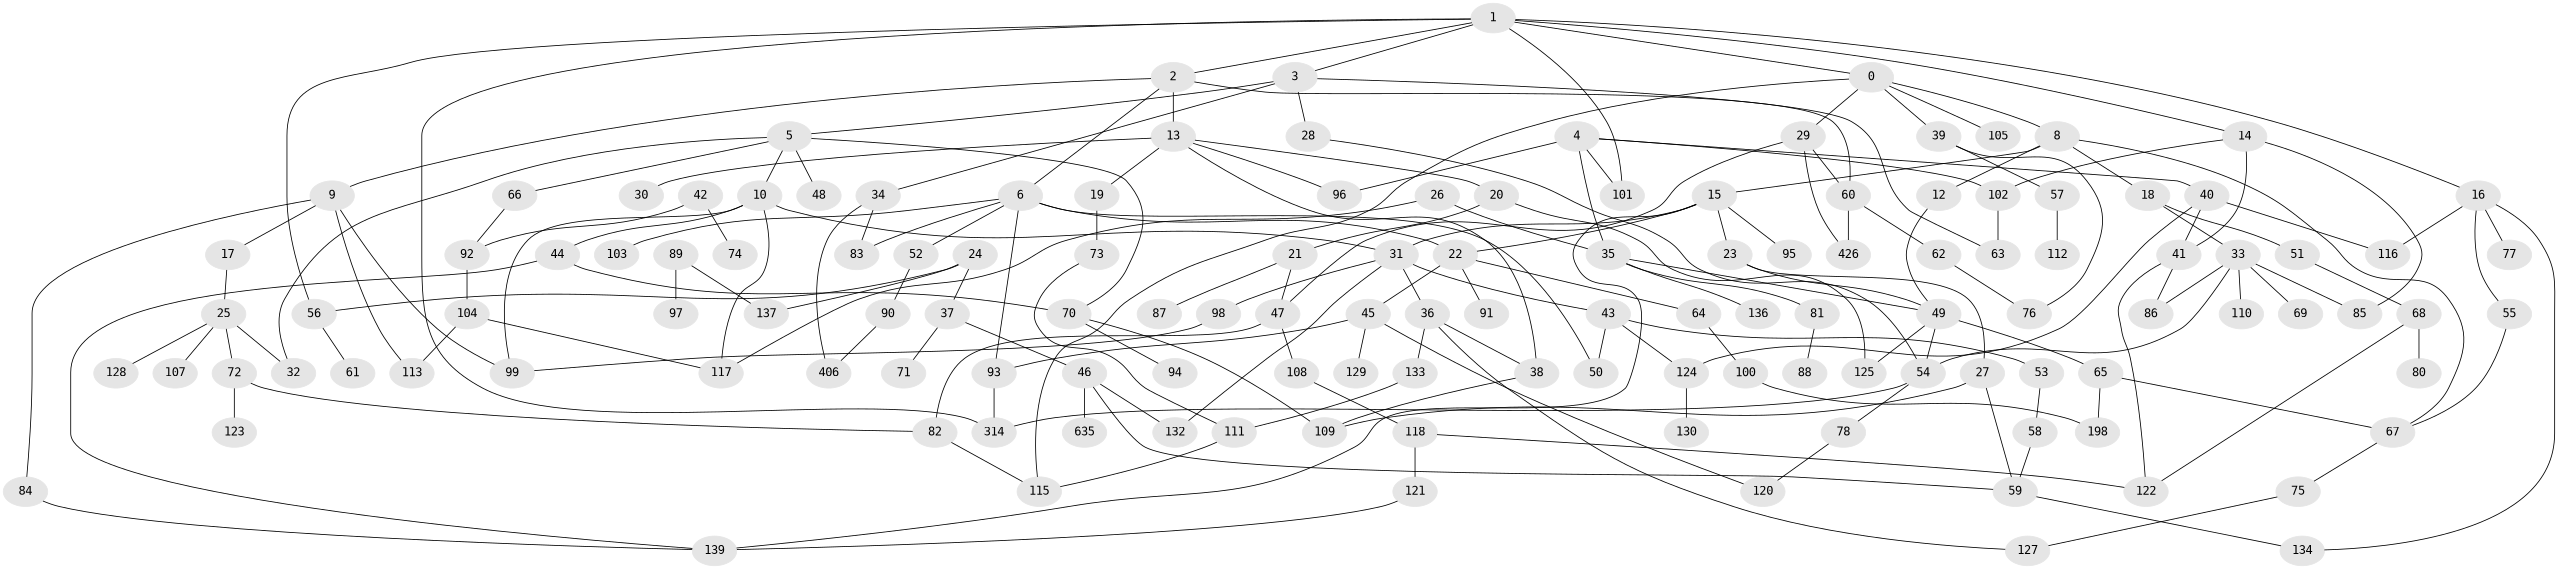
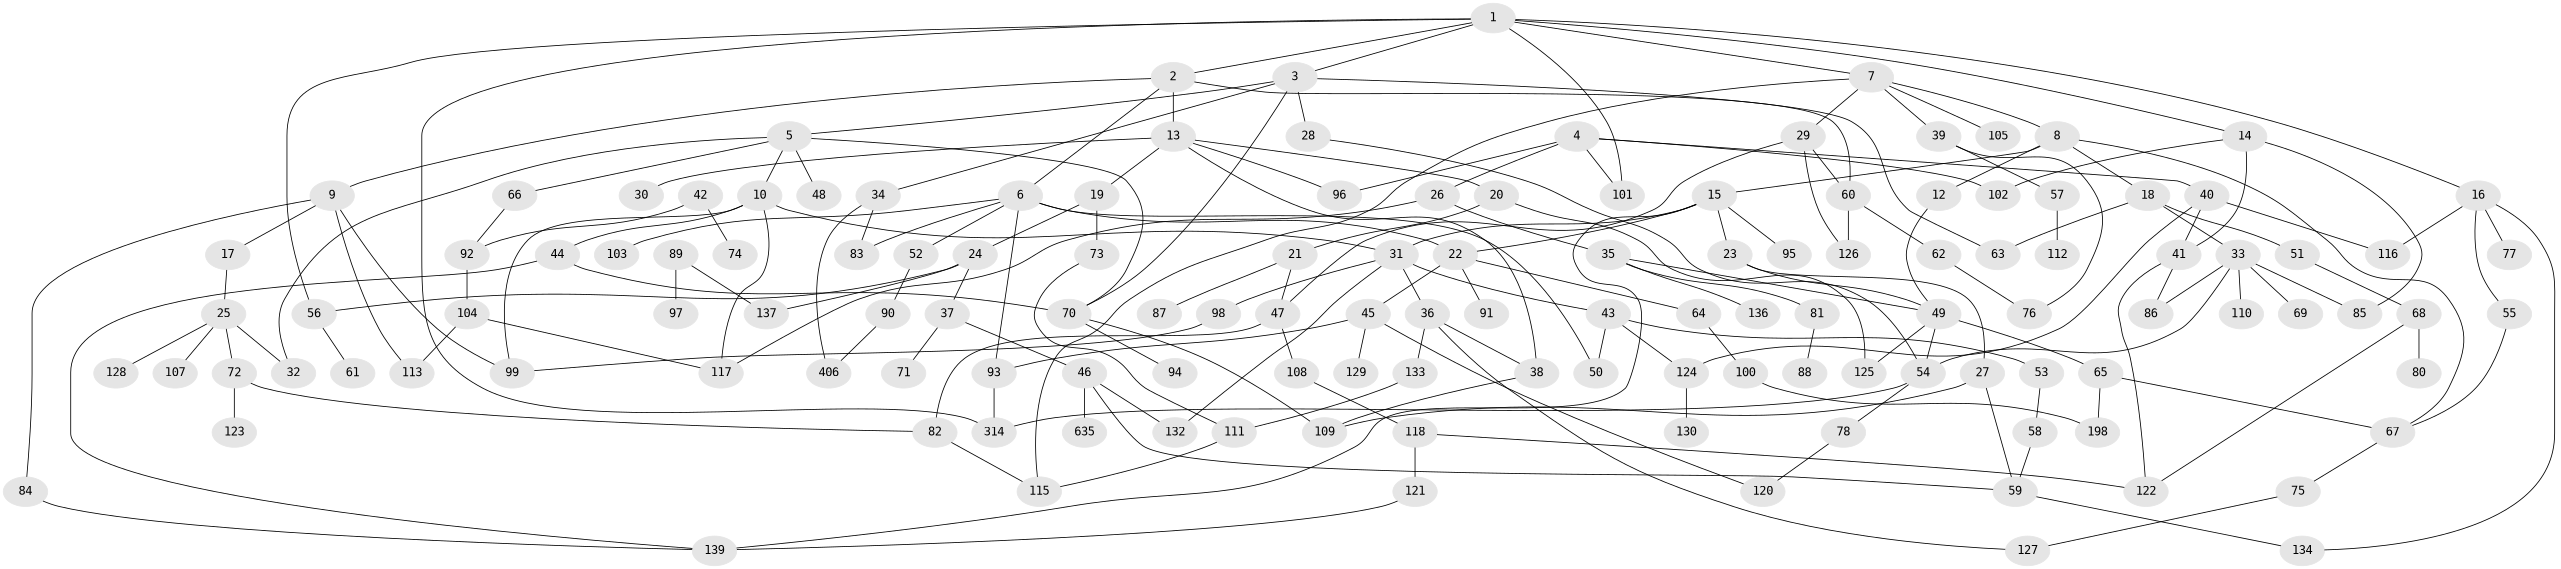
node "0": label "0" -> "7"
edge "4" -- "35": now "4" -- "26"
edge "3" -- "70": added
edge "19" -- "24": added
edge "102" -- "63": now "18" -- "63"
node "426": label "426" -> "126"
